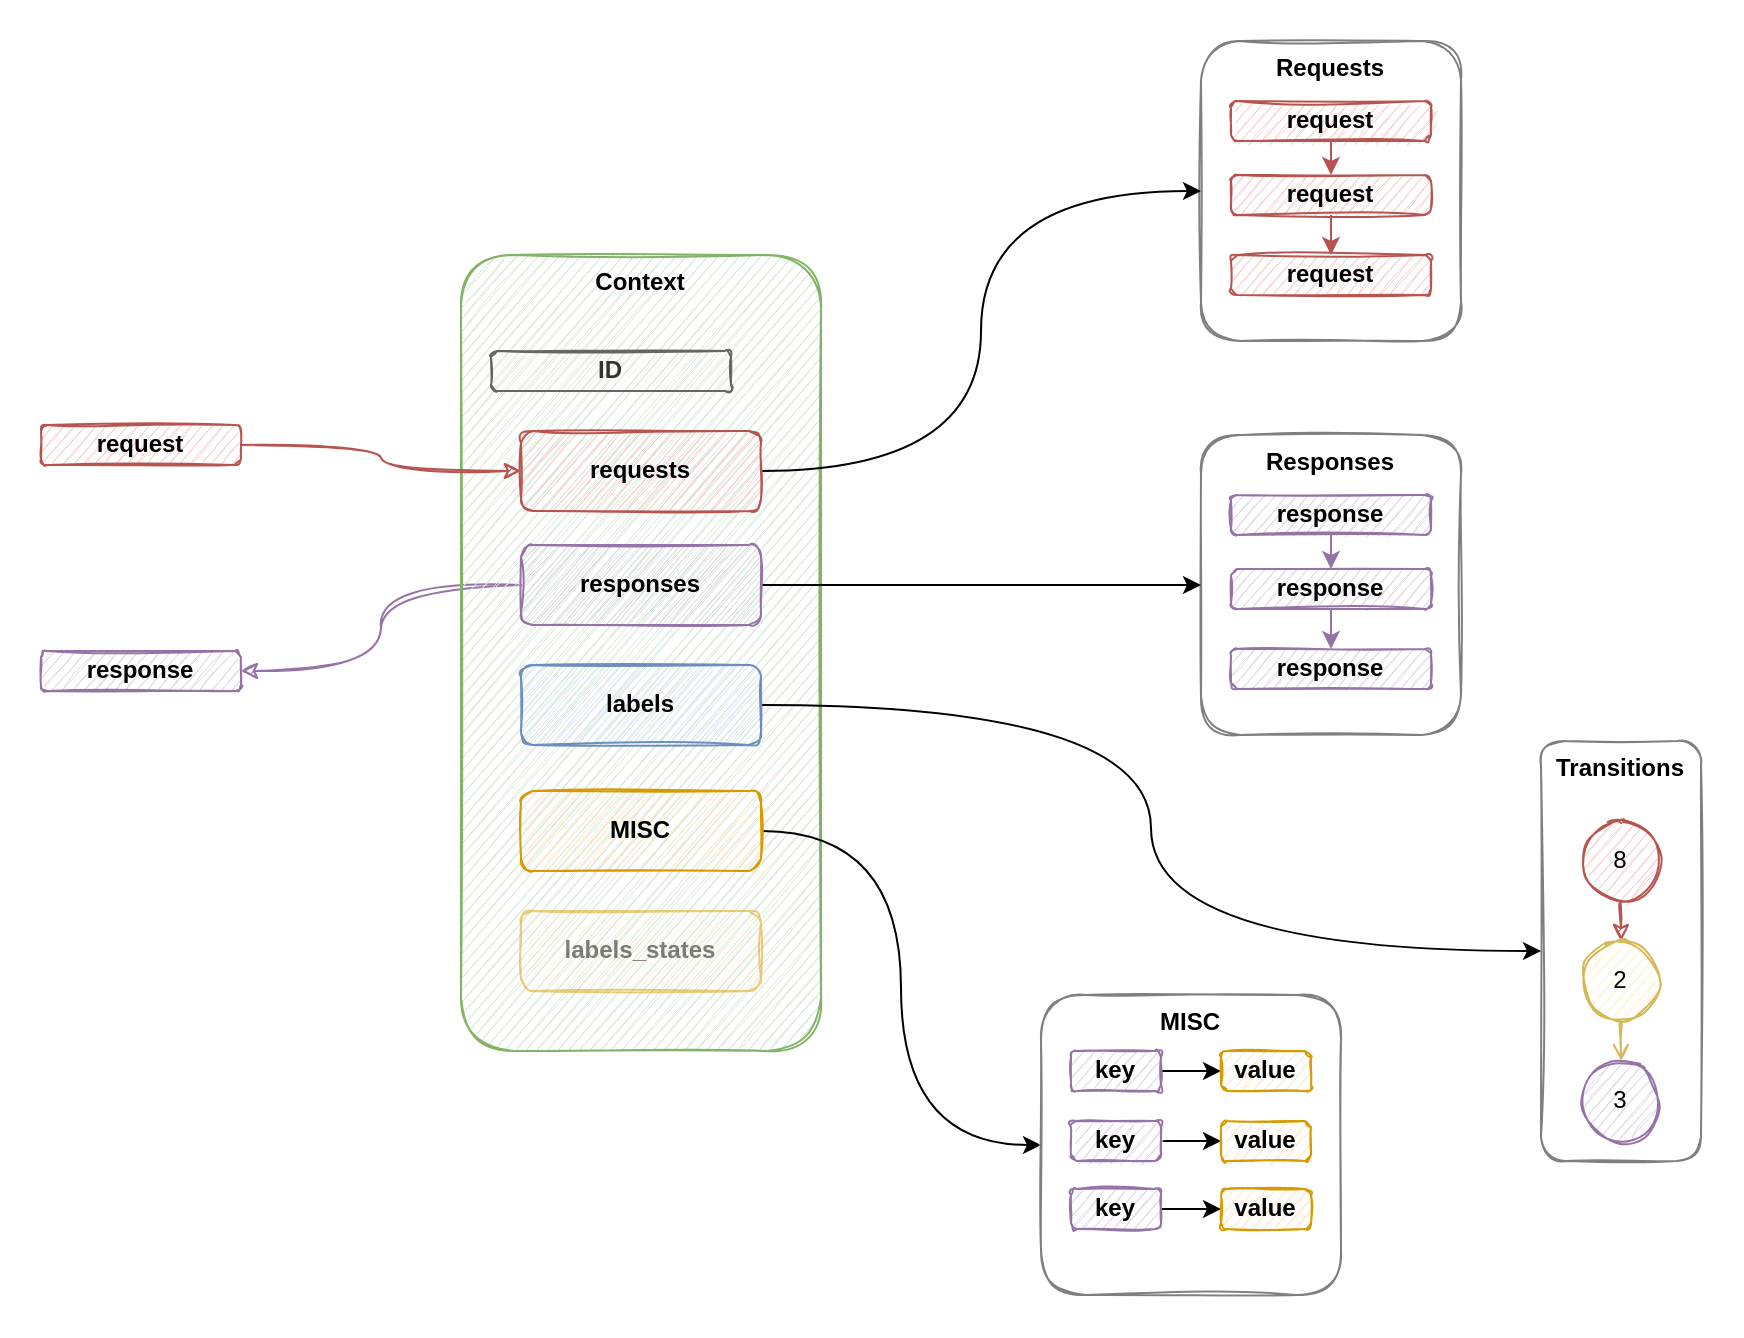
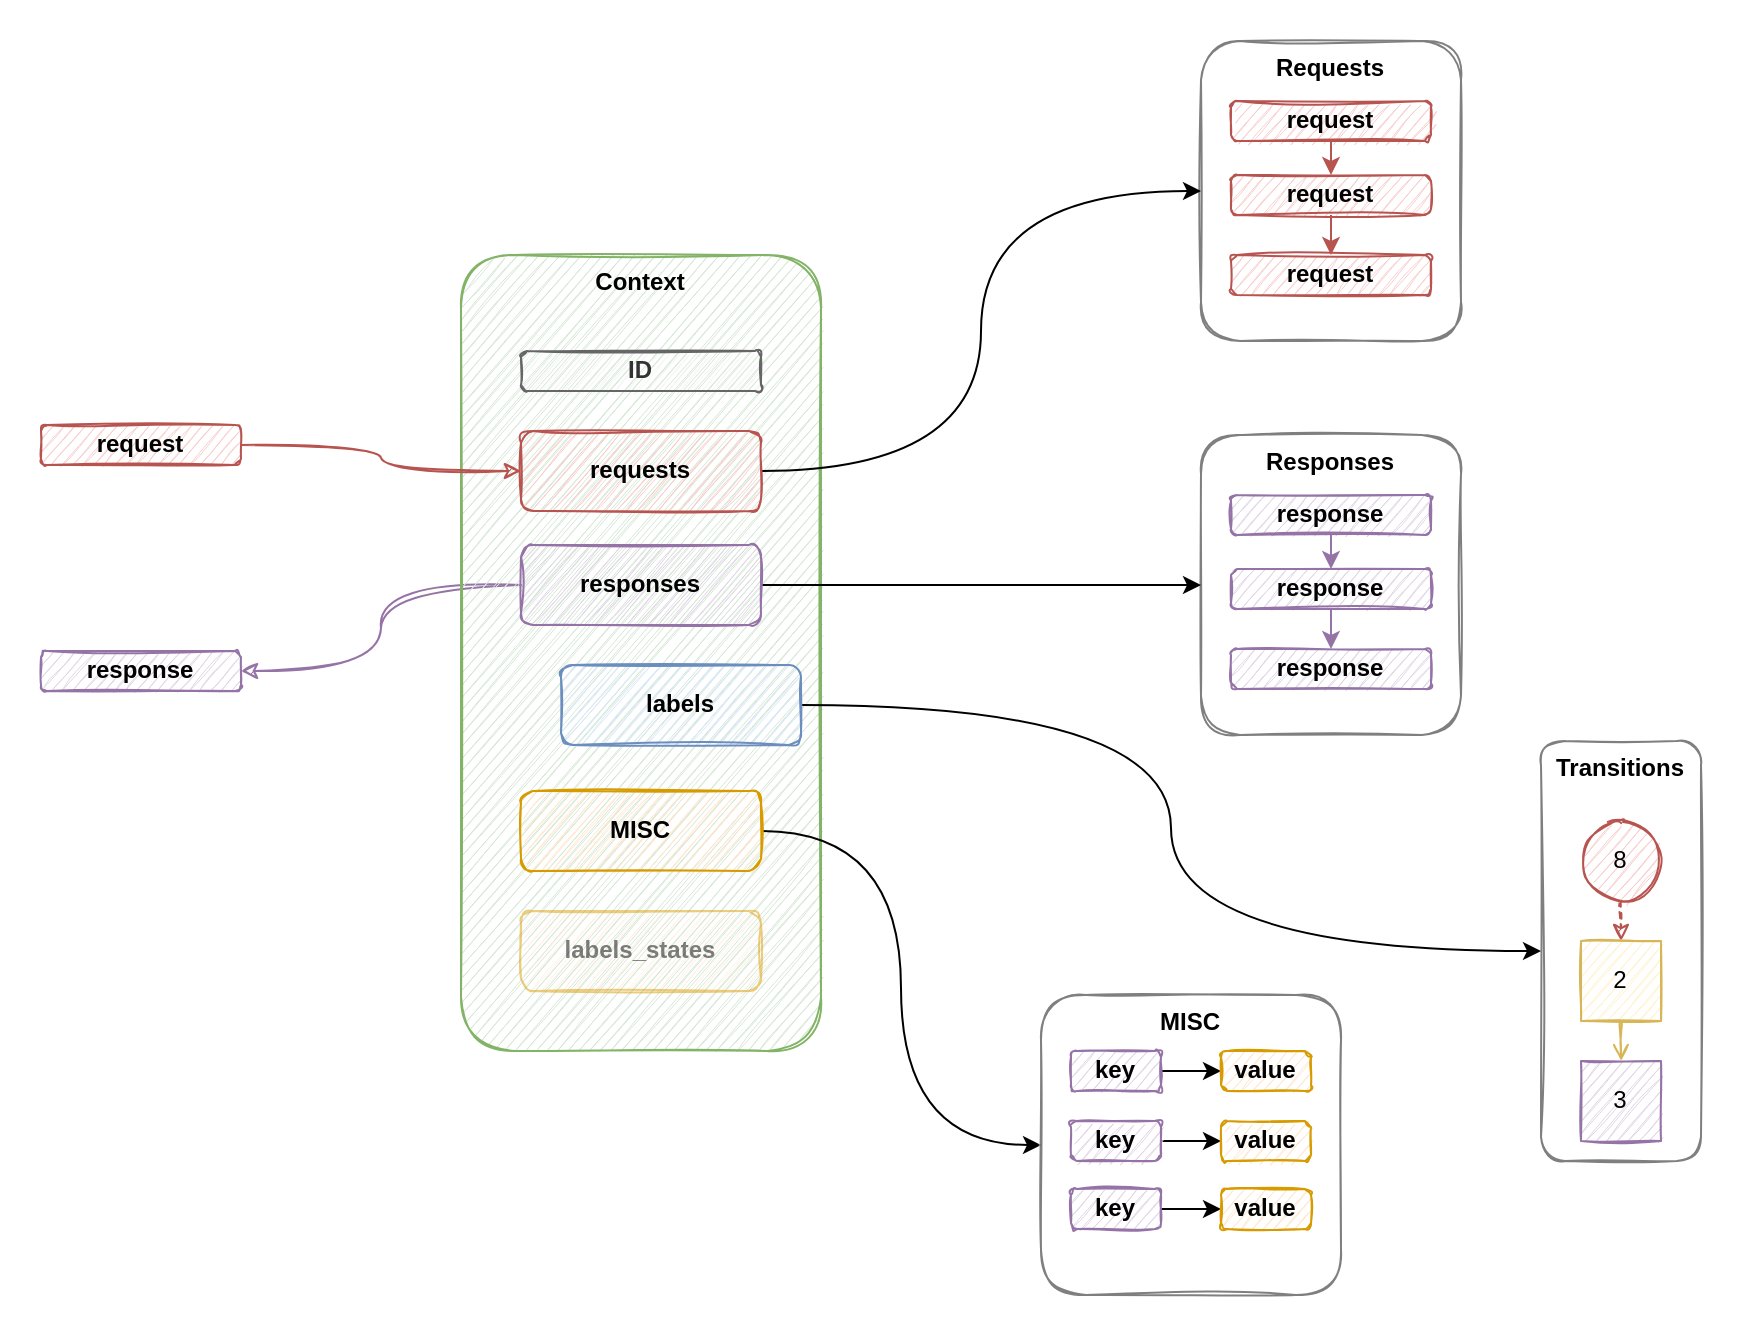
node "ID": moved (611, 371) -> (641, 371)
node "labels": moved (641, 705) -> (681, 705)
edge "8" -> "2": style solid -> dashed
node "2": shape ellipse -> rectangle
node "3": shape ellipse -> rectangle
